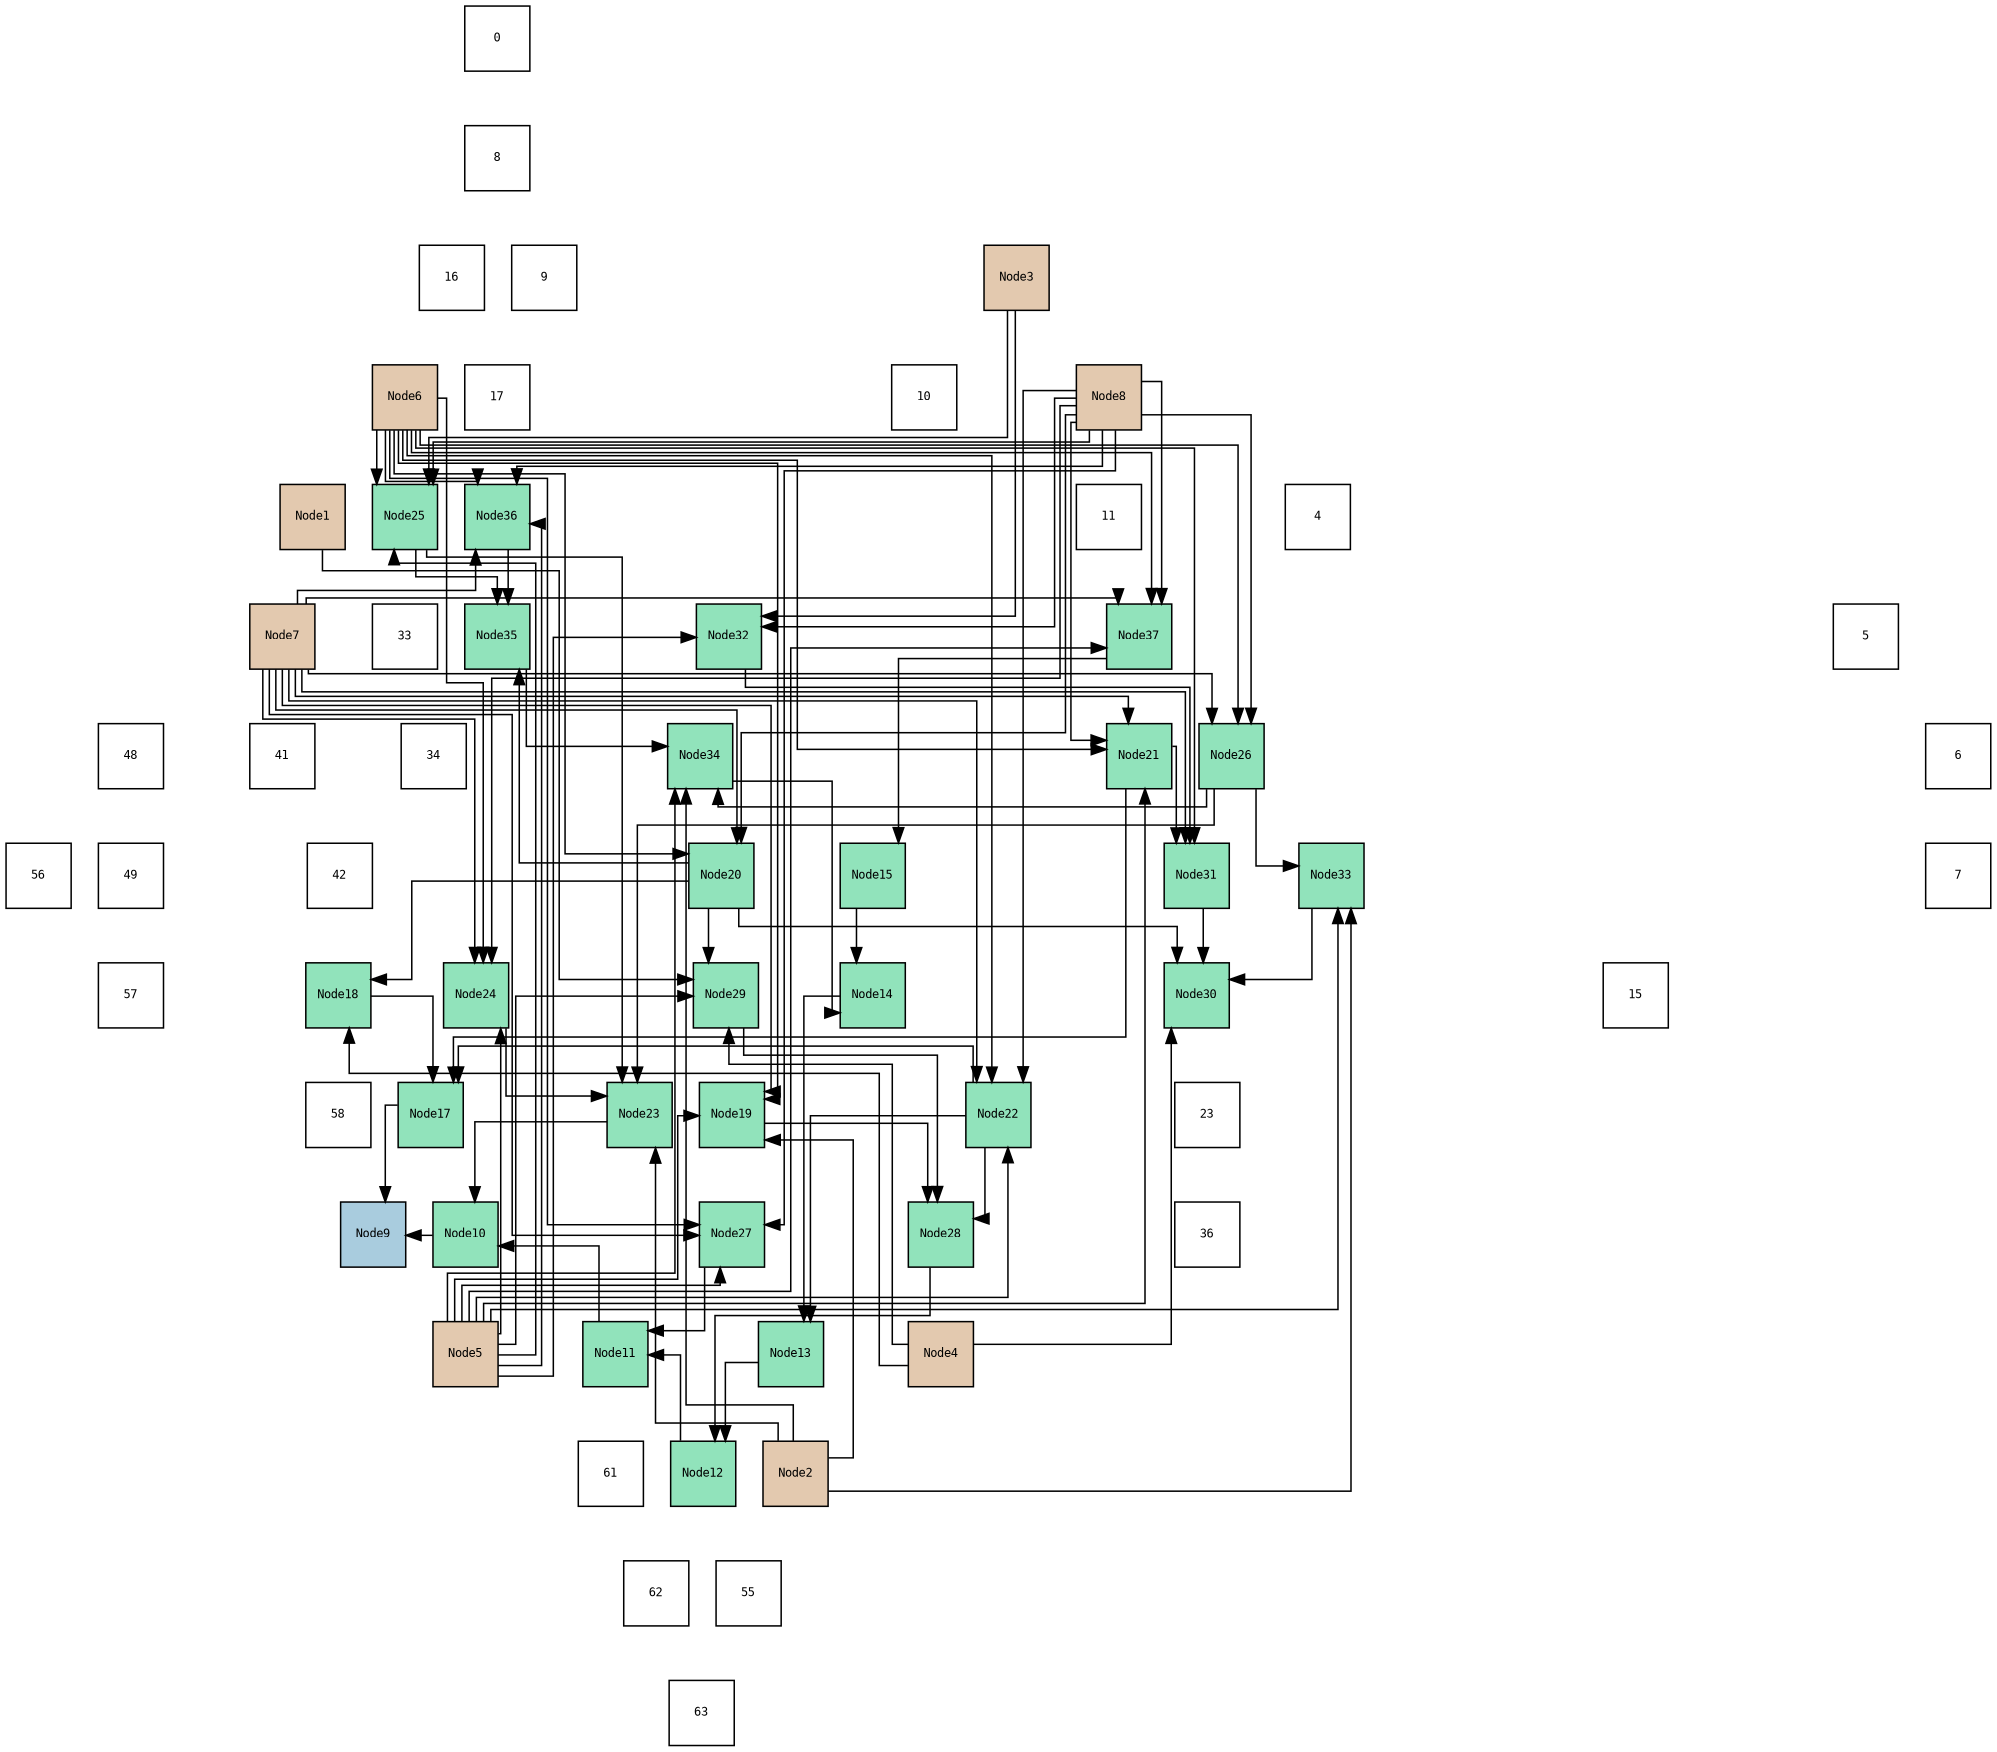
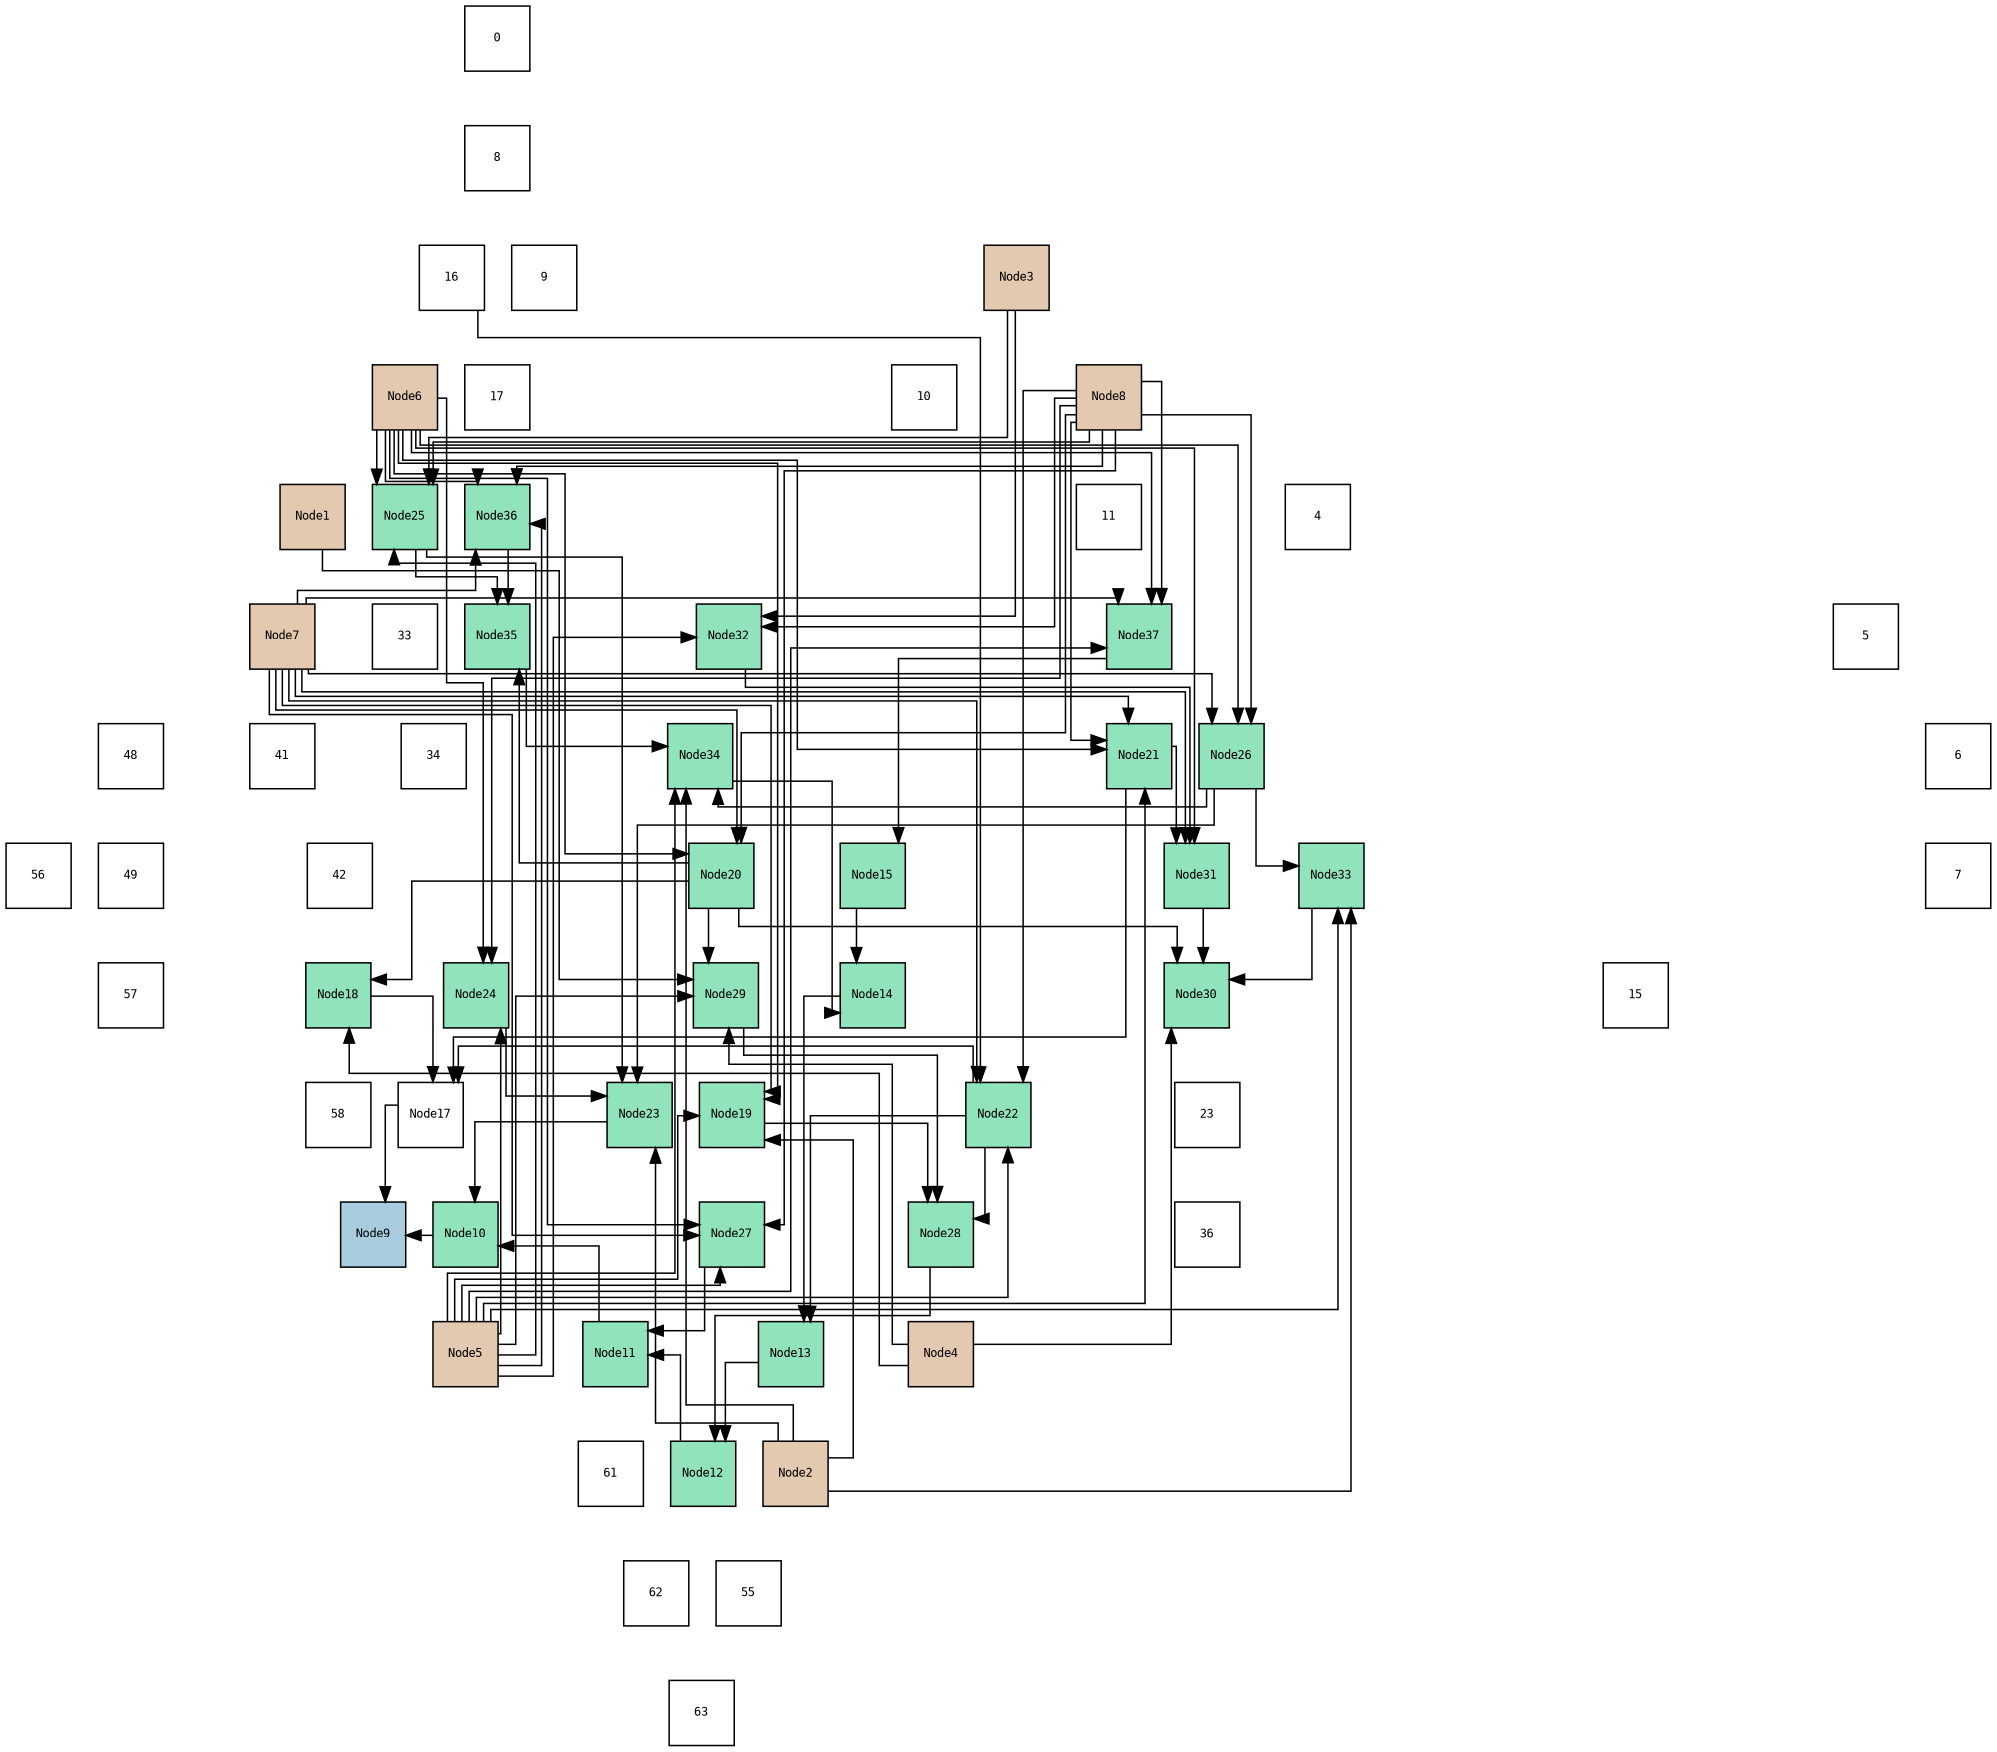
edge "Node6" -> "Node22": now "16" -> "Node22"
edge "Node7" -> "Node24": removed
node "Node17": fillcolor #91e3bb -> #ffffff
